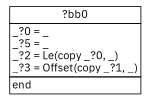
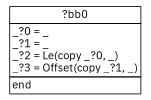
node "?bb0": text "_?5 = _" -> "_?1 = _"
